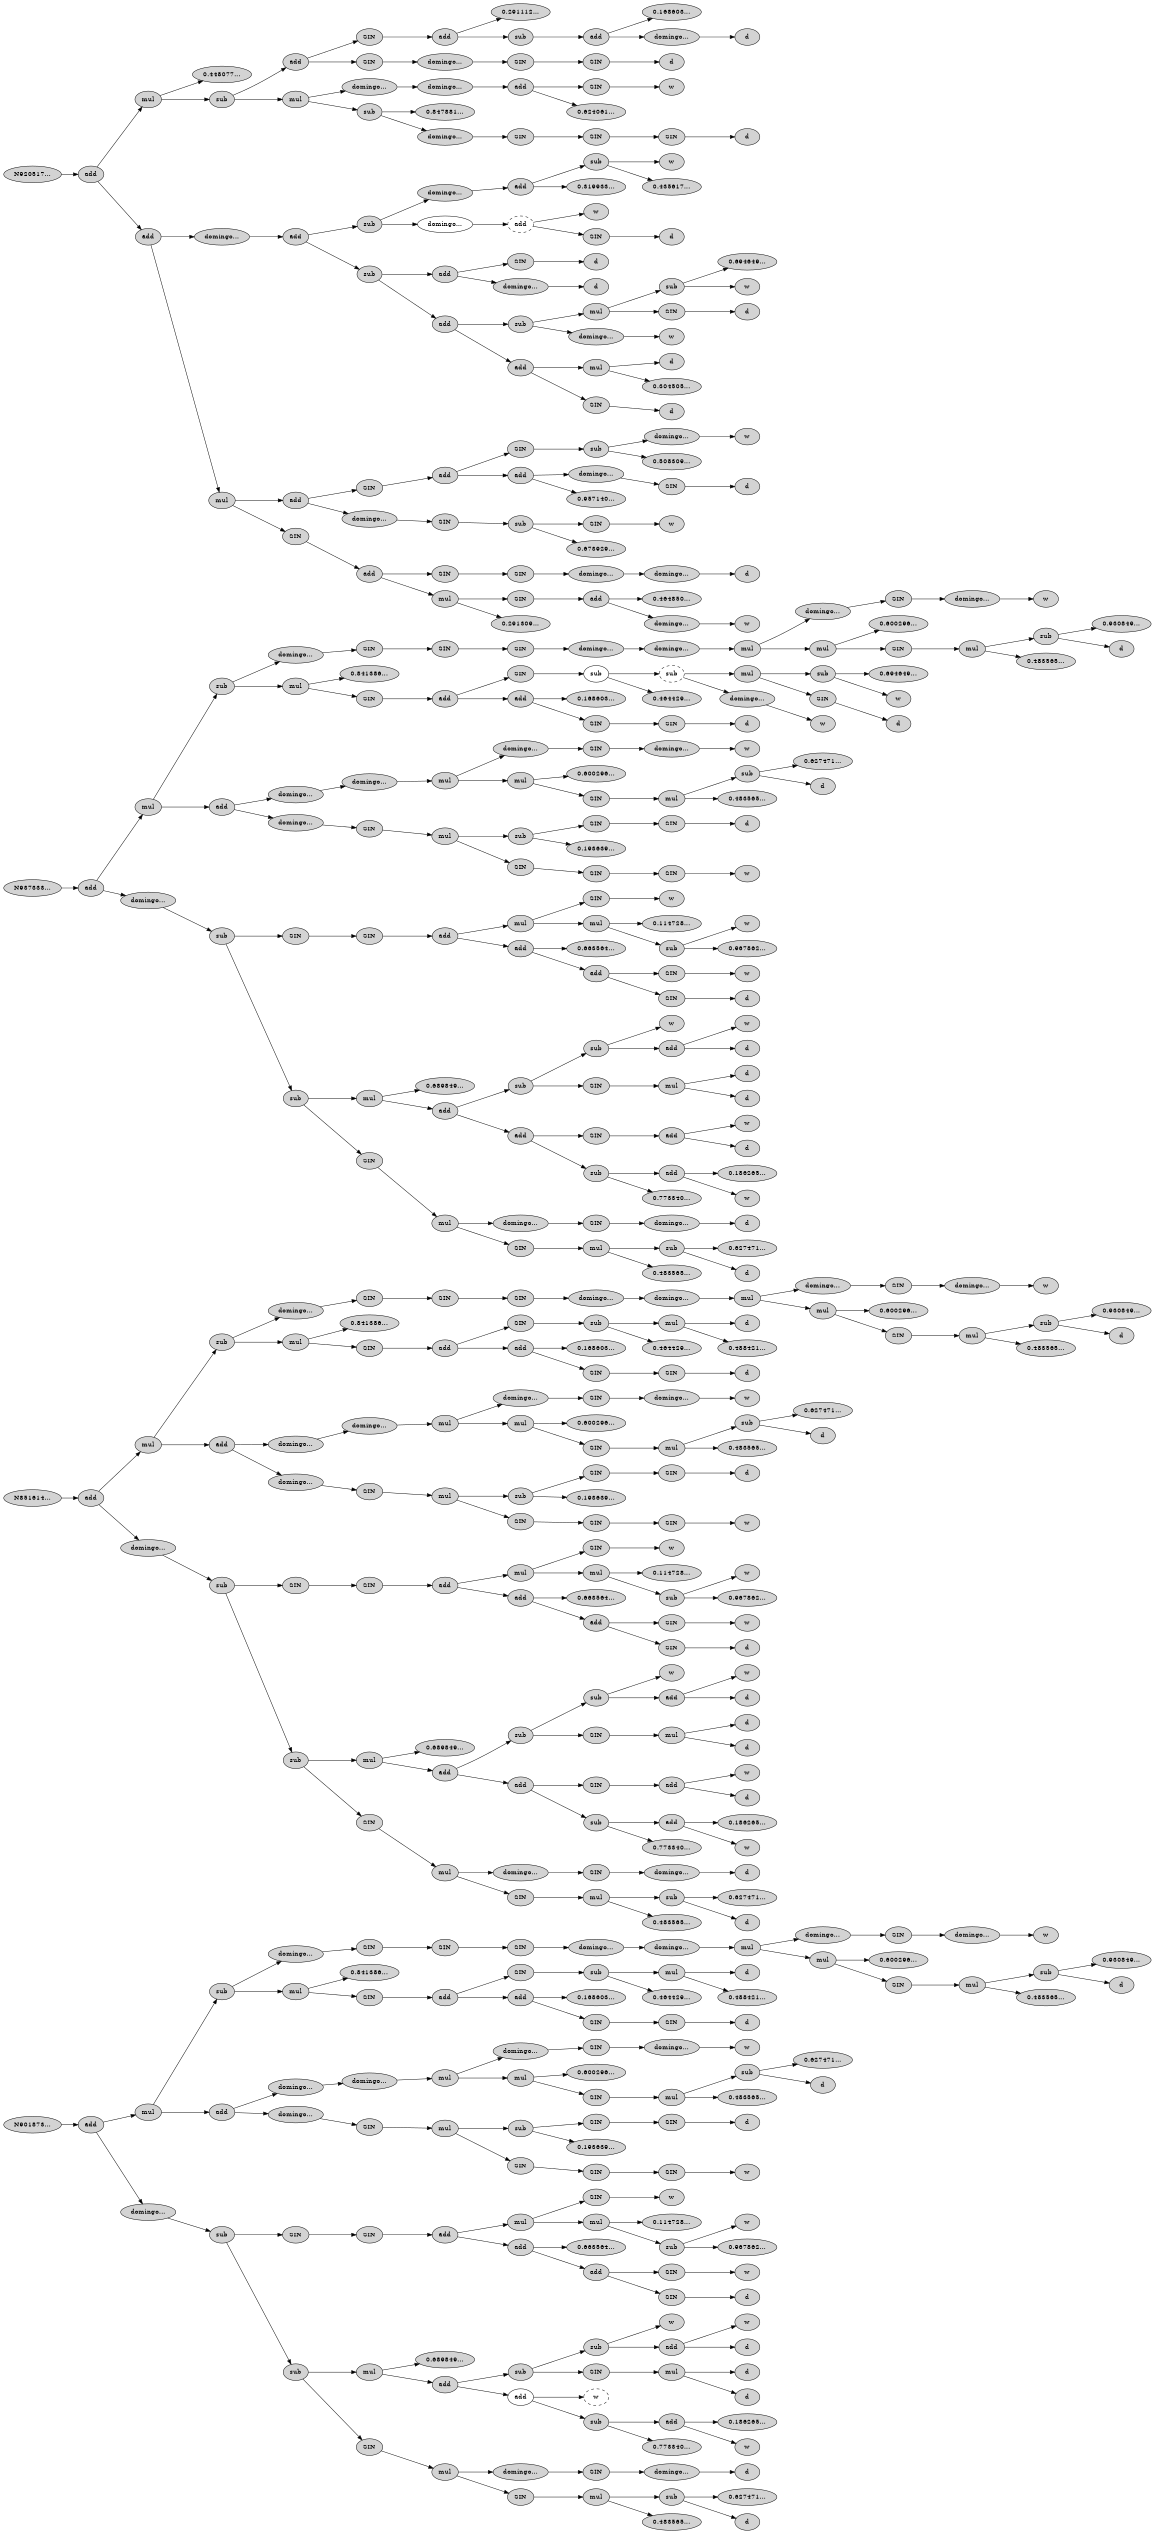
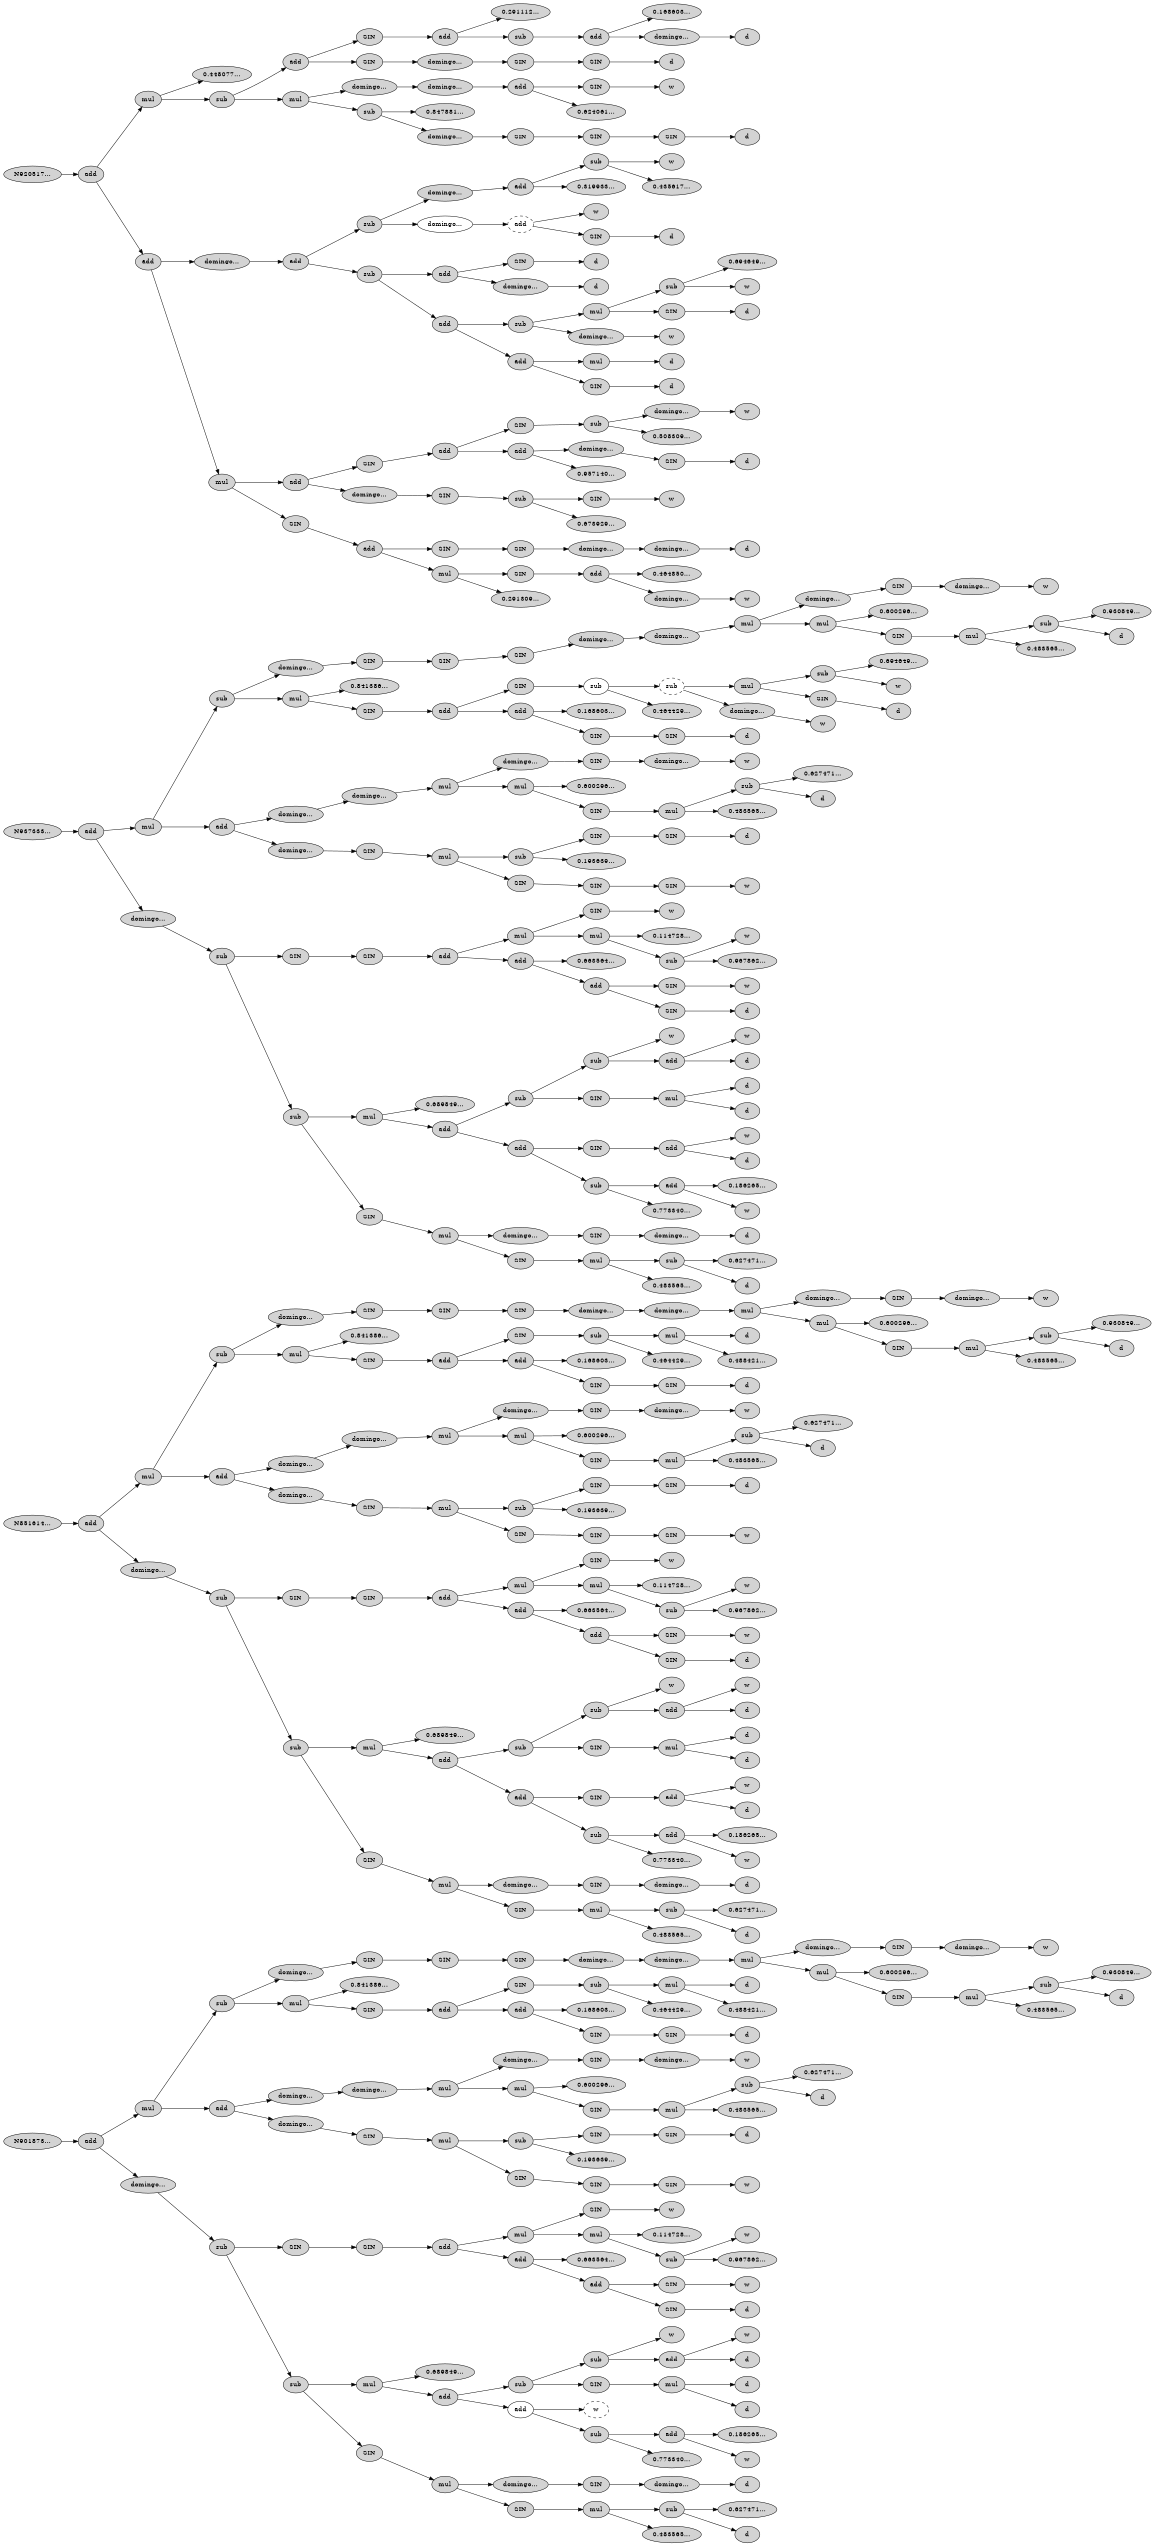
node "0.304505...": removed
